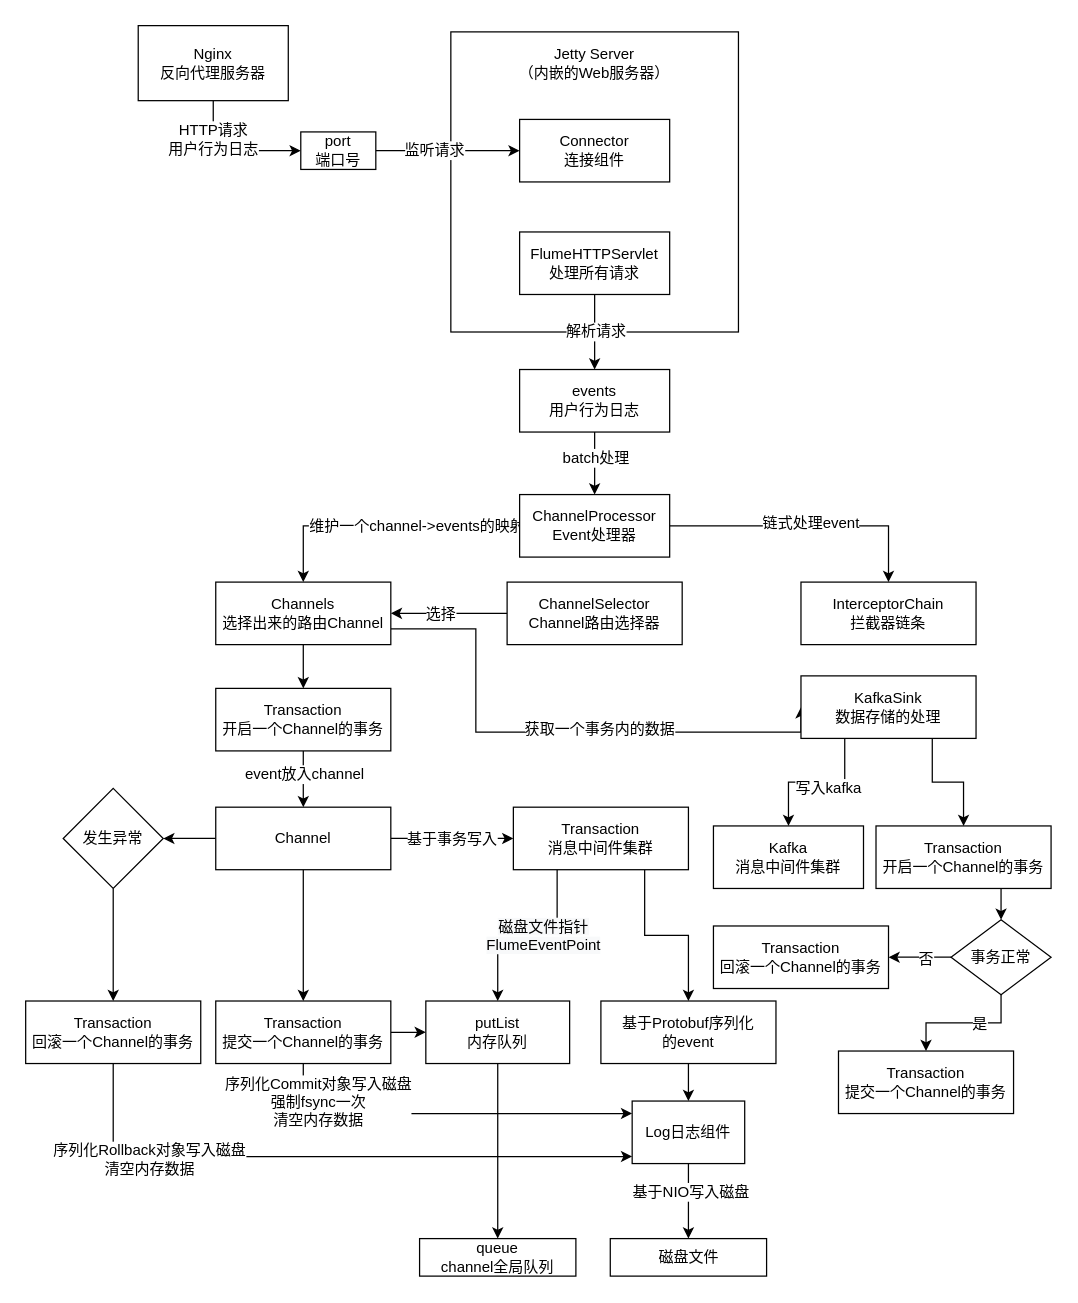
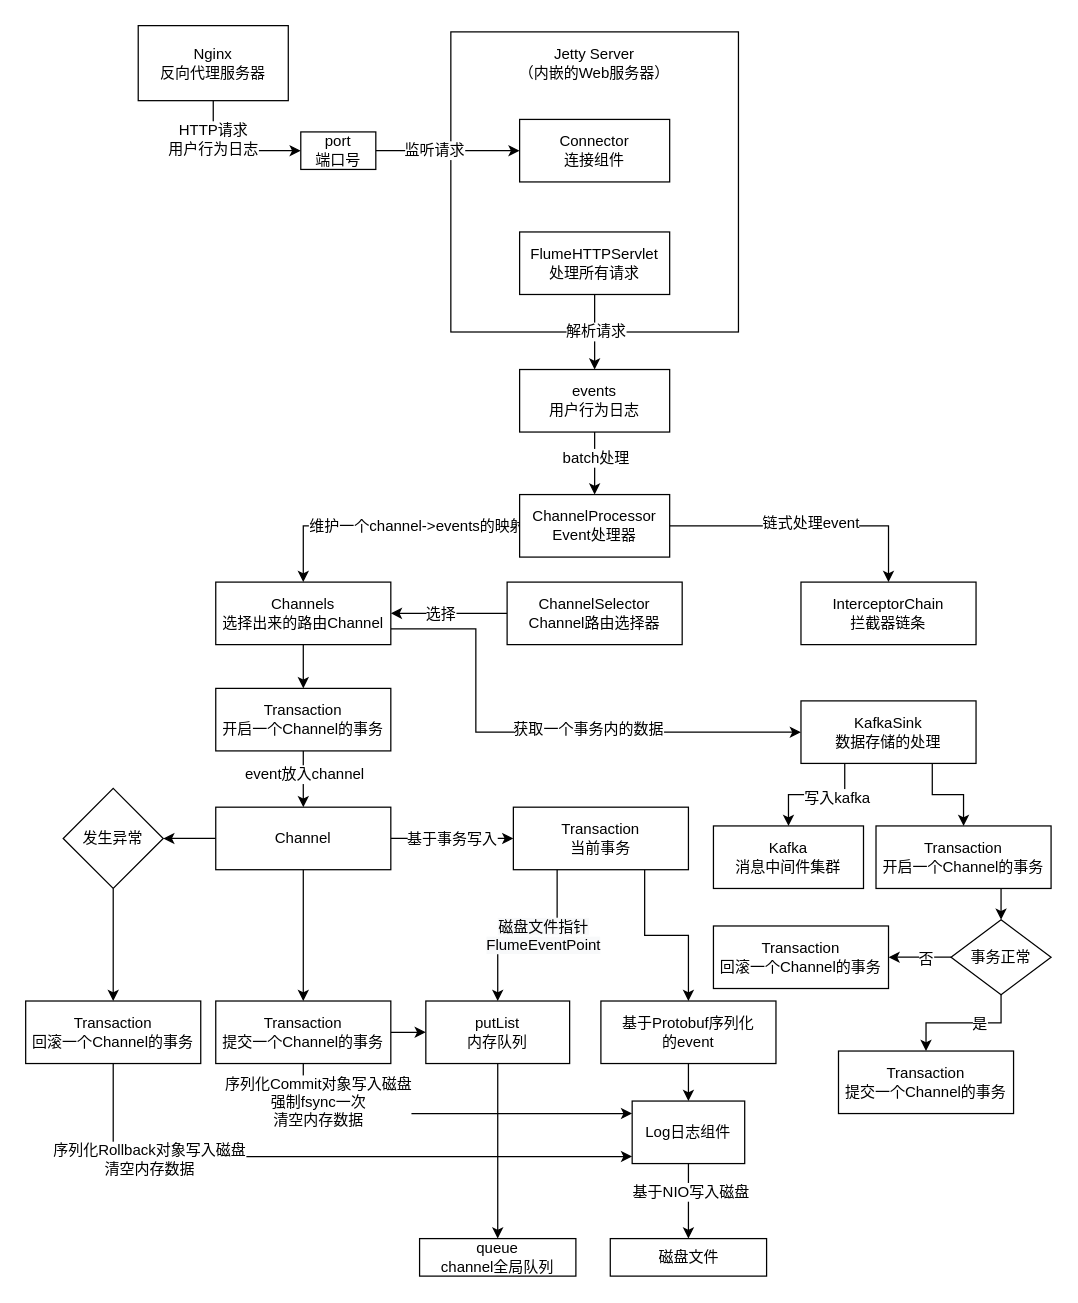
node "KafkaSink 数据存储的处理": moved (888, 707) -> (888, 732)
node "Transaction 消息中间件集群": label "Transaction 消息中间件集群" -> "Transaction 当前事务"
